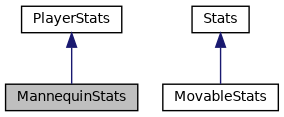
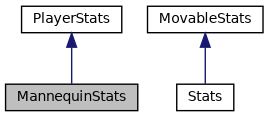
edge "MovableStats" -> "Stats": reversed
